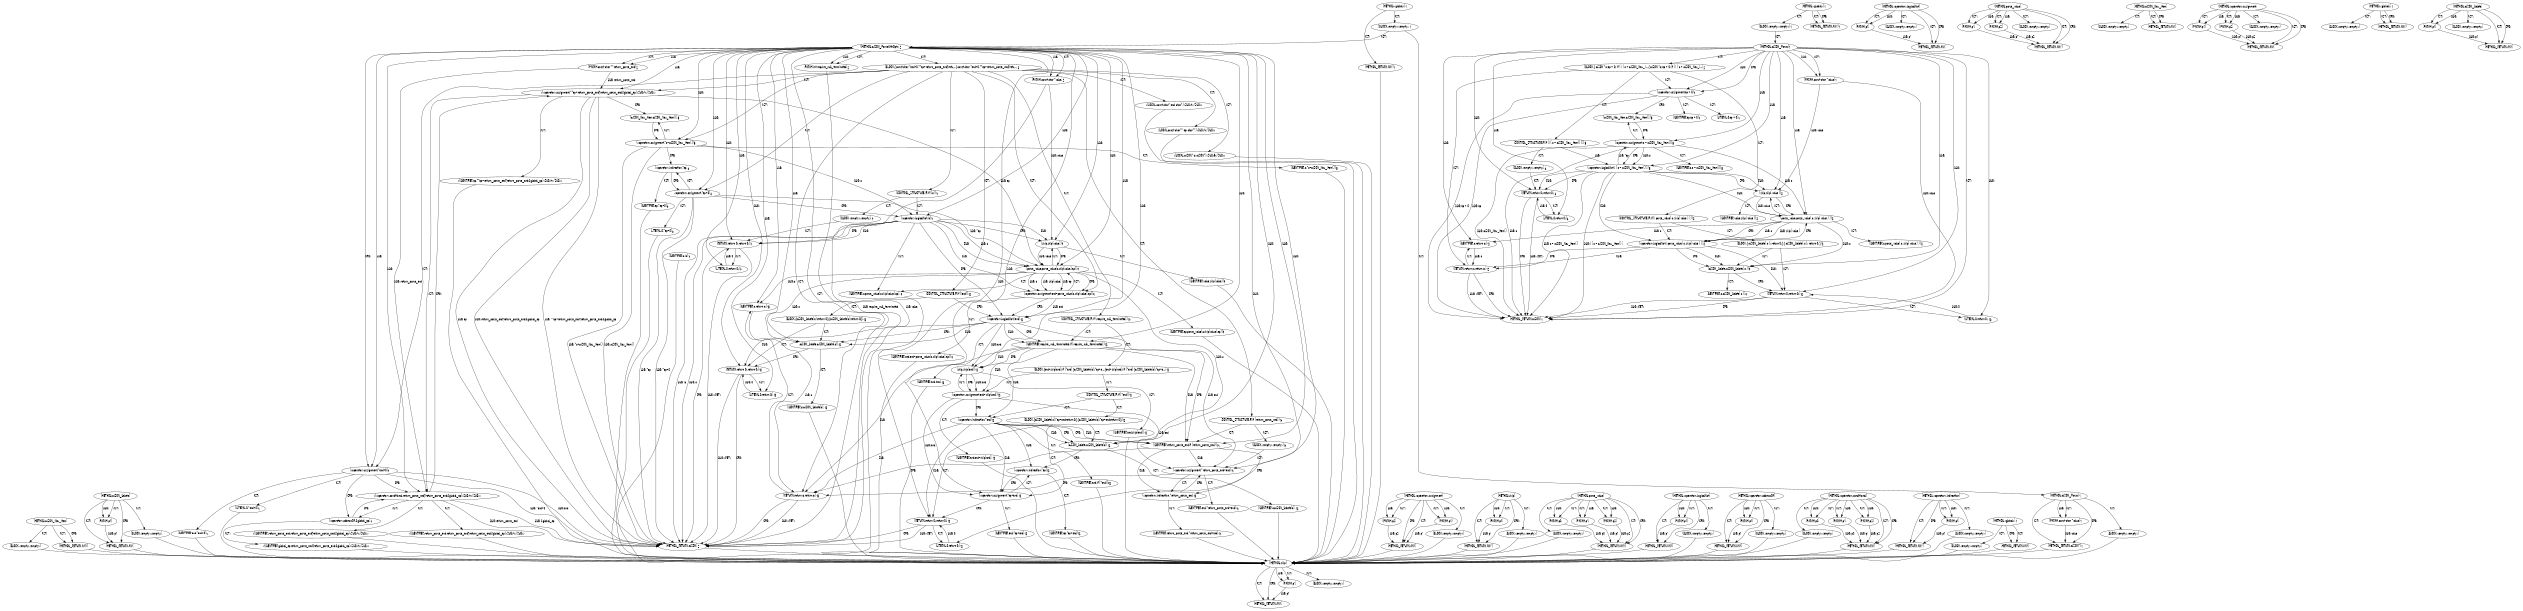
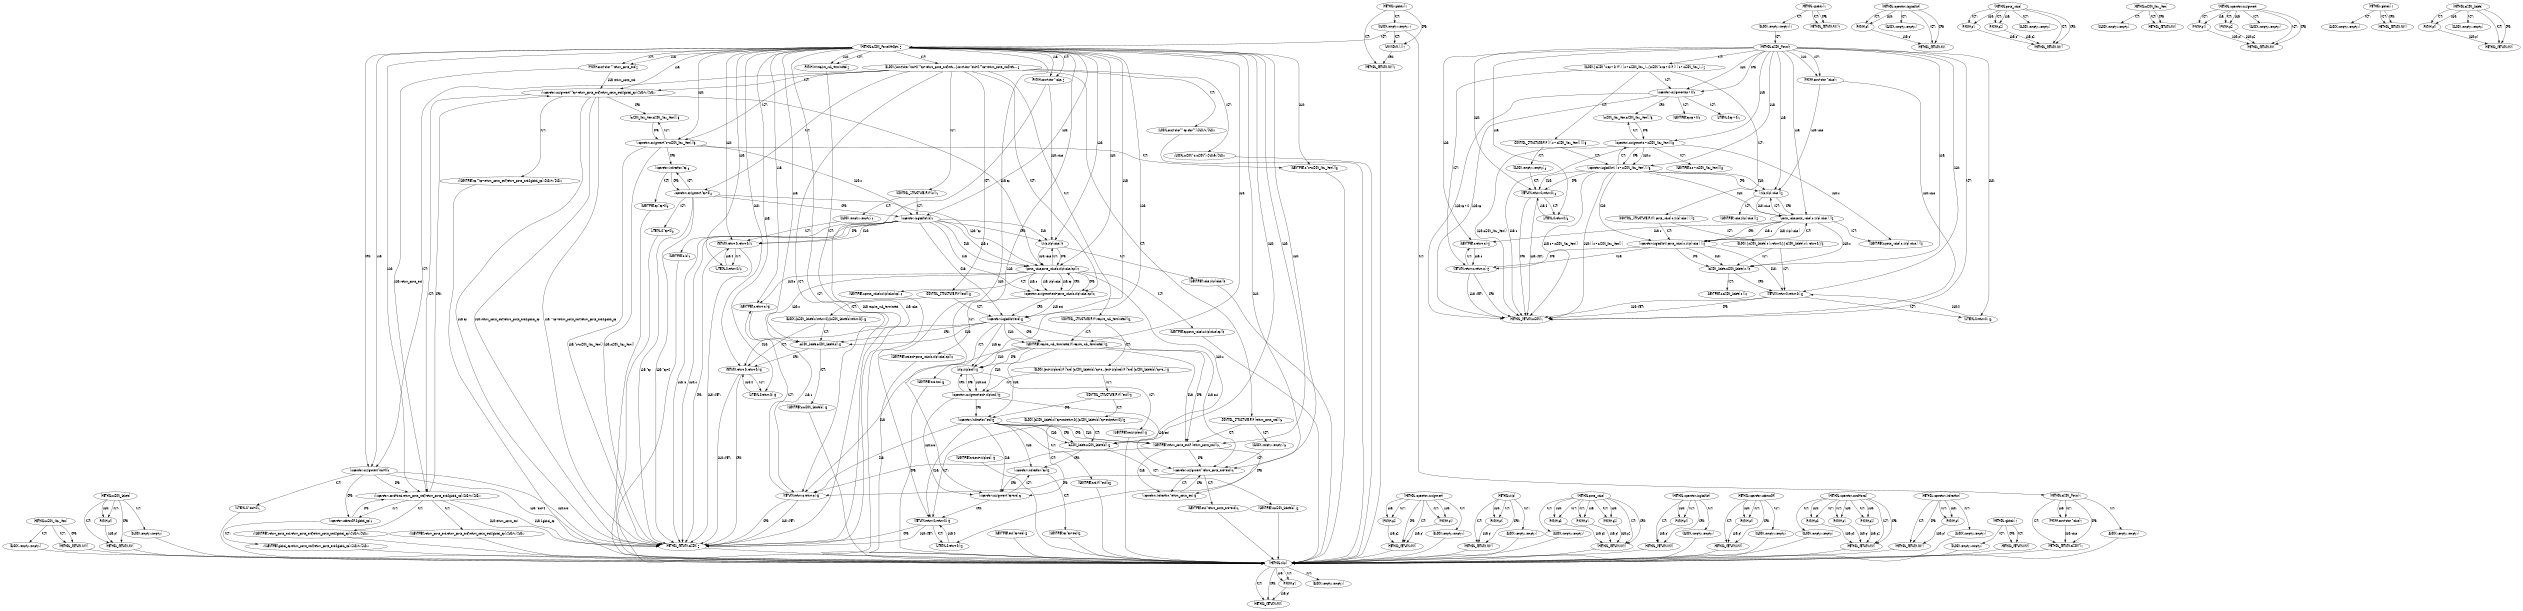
node "(UNKNOWN,),))": added
edge "(METHOD,cJSON_ParseWithOpts)" -> "(<operator>.assignment,*ep=0)": now "(METHOD,cJSON_ParseWithOpts)" -> "(IDENTIFIER,c,*c=cJSON_New_Item())"
node "<(LOCAL,const char* end: char*)<SUB>4</SUB>>": removed
edge "(CONTROL_STRUCTURE,IF,if (! ( c = cJSON_New_Item() )))" -> "(<operator>.logicalNot,! ( c = cJSON_New_Item() ))": label "DDG: " -> "AST: "
edge "(<operator>.logicalNot,! ( c = cJSON_New_Item() ))" -> "(<operator>.assignment,c = cJSON_New_Item())": label "DDG: *ep" -> "AST: "
edge "(<operator>.assignment,c = cJSON_New_Item())" -> "(parse_value,parse_value( c, skip( value ) ))": now "(<operator>.assignment,c = cJSON_New_Item())" -> "(IDENTIFIER,c,parse_value( c, skip( value ) ))"
edge "(<operator>.logicalNot,! parse_value( c, skip( value ) ))" -> "(parse_value,parse_value( c, skip( value ) ))": label "CFG: " -> "AST: "
edge "(<operator>.logicalNot,!c)" -> "(IDENTIFIER,c,parse_value(c,skip(value),ep))": now "(<operator>.logicalNot,!c)" -> "(IDENTIFIER,c,!c)"
edge "(<operator>.logicalNot,!c)" -> "(<operator>.logicalNot,!end)": label "CFG: " -> "CDG: "
edge "(<operator>.assignment,end=parse_value(c,skip(value),ep))" -> "(parse_value,parse_value(c,skip(value),ep))": label "AST: " -> "CFG: "
edge "(CONTROL_STRUCTURE,IF,if (!end))" -> "(<operator>.logicalNot,!end)": label "CFG: " -> "AST: "
node "(CONTROL_STRUCTURE,IF,if (require_null_terminated))": text "17" -> "13"
edge "(<operator>.logicalNot,!end)" -> "(skip,skip(end))": label "DDG: end" -> "DDG: ep"
edge "(<operator>.assignment,end=skip(end))" -> "(skip,skip(end))": label "AST: " -> "CFG: "
edge "(CONTROL_STRUCTURE,IF,if (*end))" -> "(<operator>.indirection,*end)": label "AST: " -> "CFG: "
edge "(<operator>.assignment,end=skip(end))" -> "(IDENTIFIER,end,end=skip(end))": removed, label "AST:"
edge "(IDENTIFIER,return_parse_end,if (return_parse_end))" -> "(<operator>.assignment,*return_parse_end=end)": label "CDG: " -> "CFG: "
node "(<operator>.assignment,*ep=end)": text "13" -> "93"
edge "(<operator>.assignment,*ep=end)" -> "(IDENTIFIER,end,*ep=end)": removed, label "AST:"
node "(IDENTIFIER,end,*end=0)": removed
node "(IDENTIFIER,return_parse_end,*return_parse_end=end)": removed
